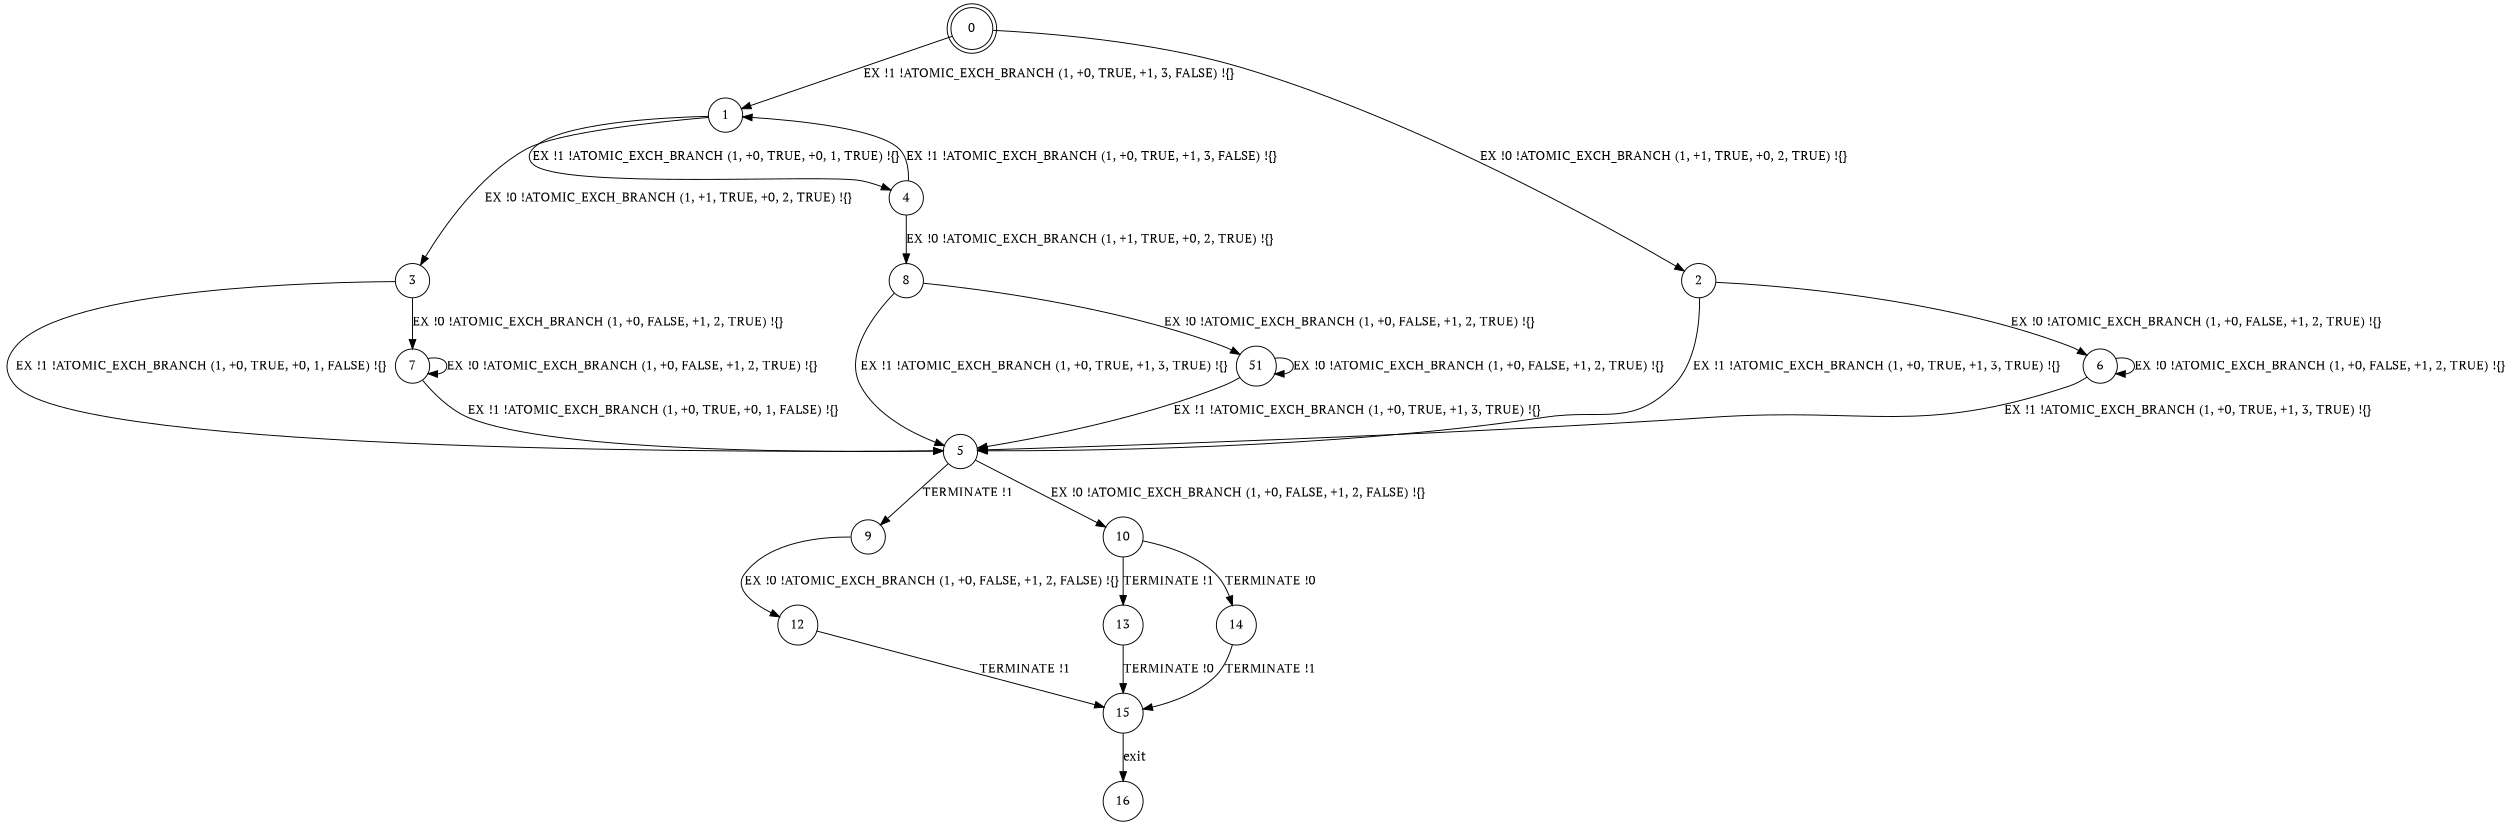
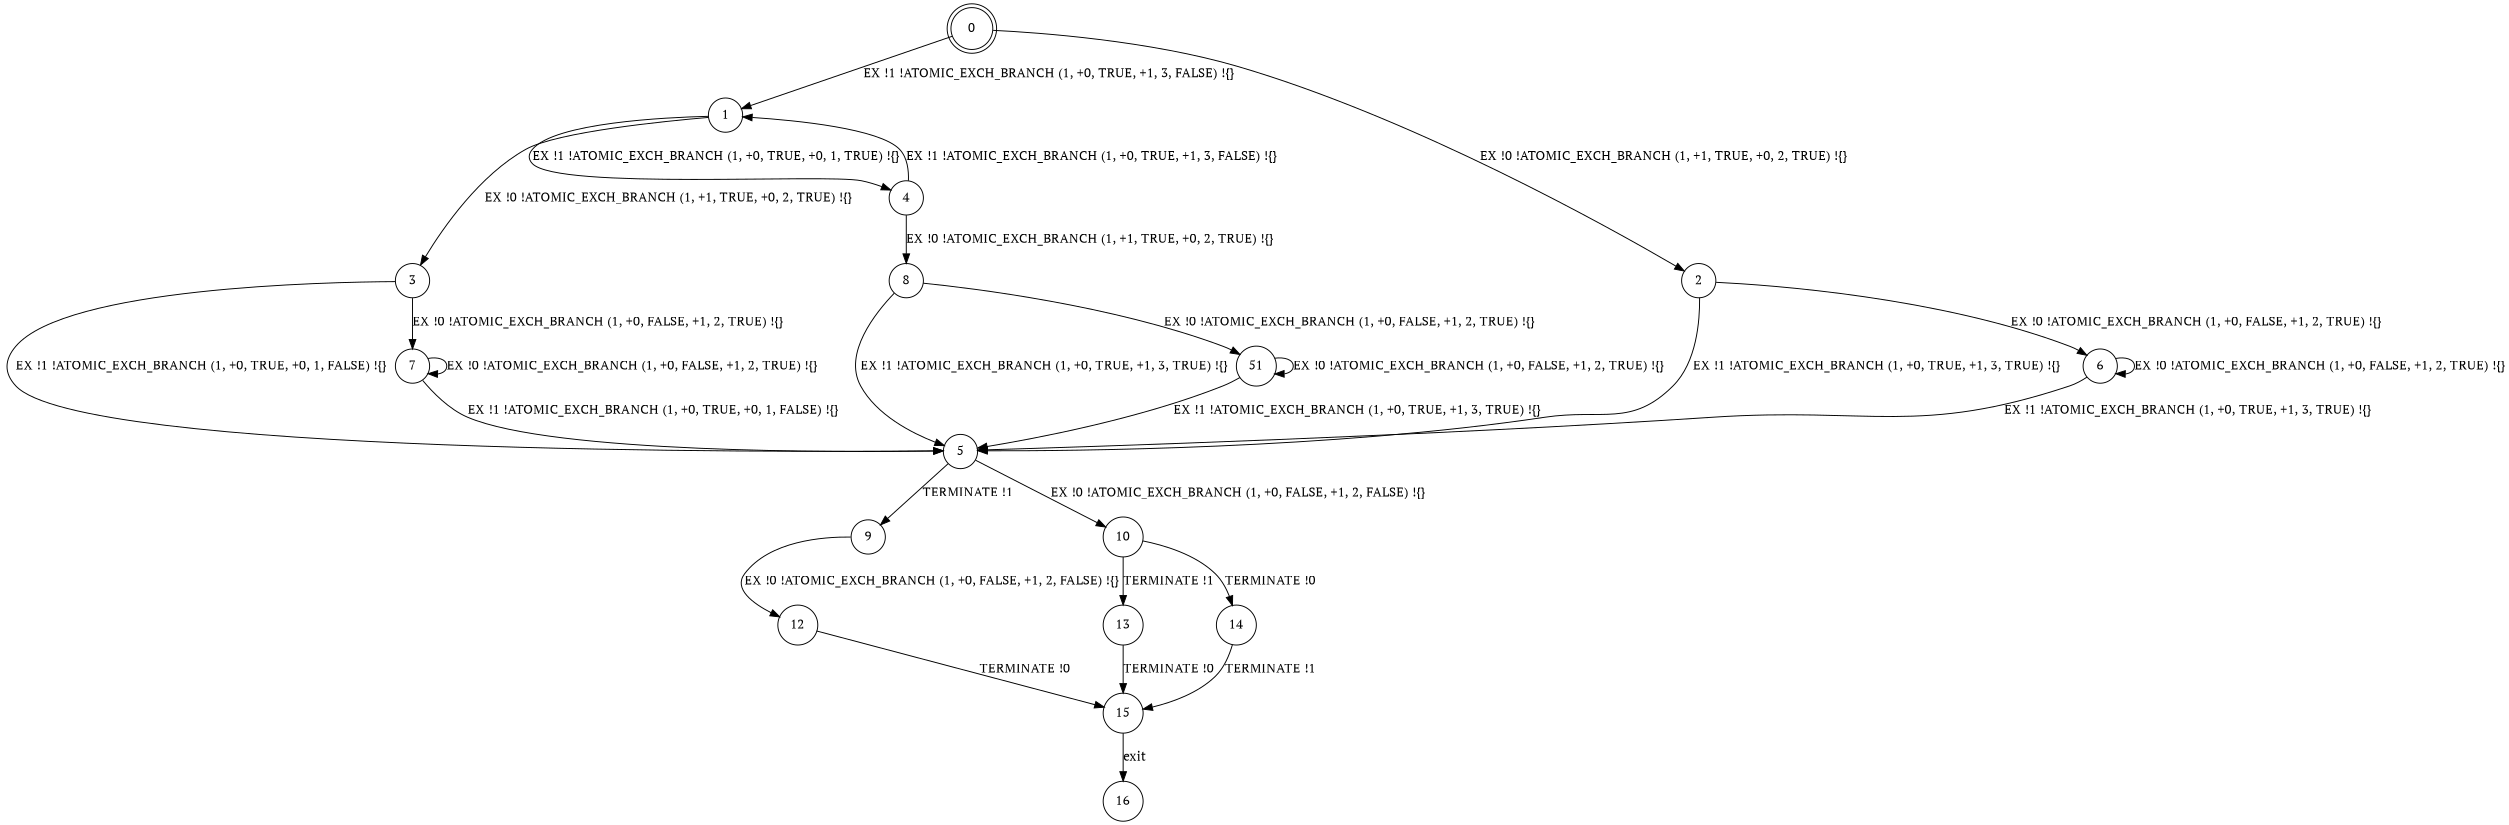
edge "12" -> "15": label "TERMINATE !1" -> "TERMINATE !0"
